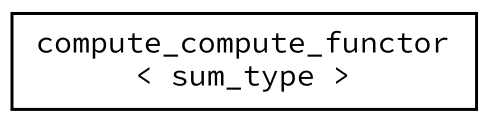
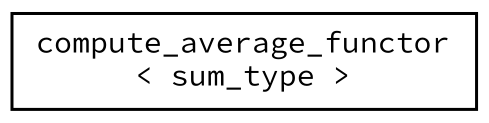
node "compute_compute_functor < sum_type >": label "compute_compute_functor < sum_type >" -> "compute_average_functor < sum_type >"
